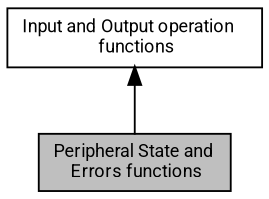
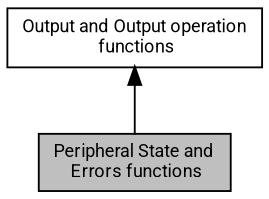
node "Input and Output operation functions": label "Input and Output operation functions" -> "Output and Output operation functions"
